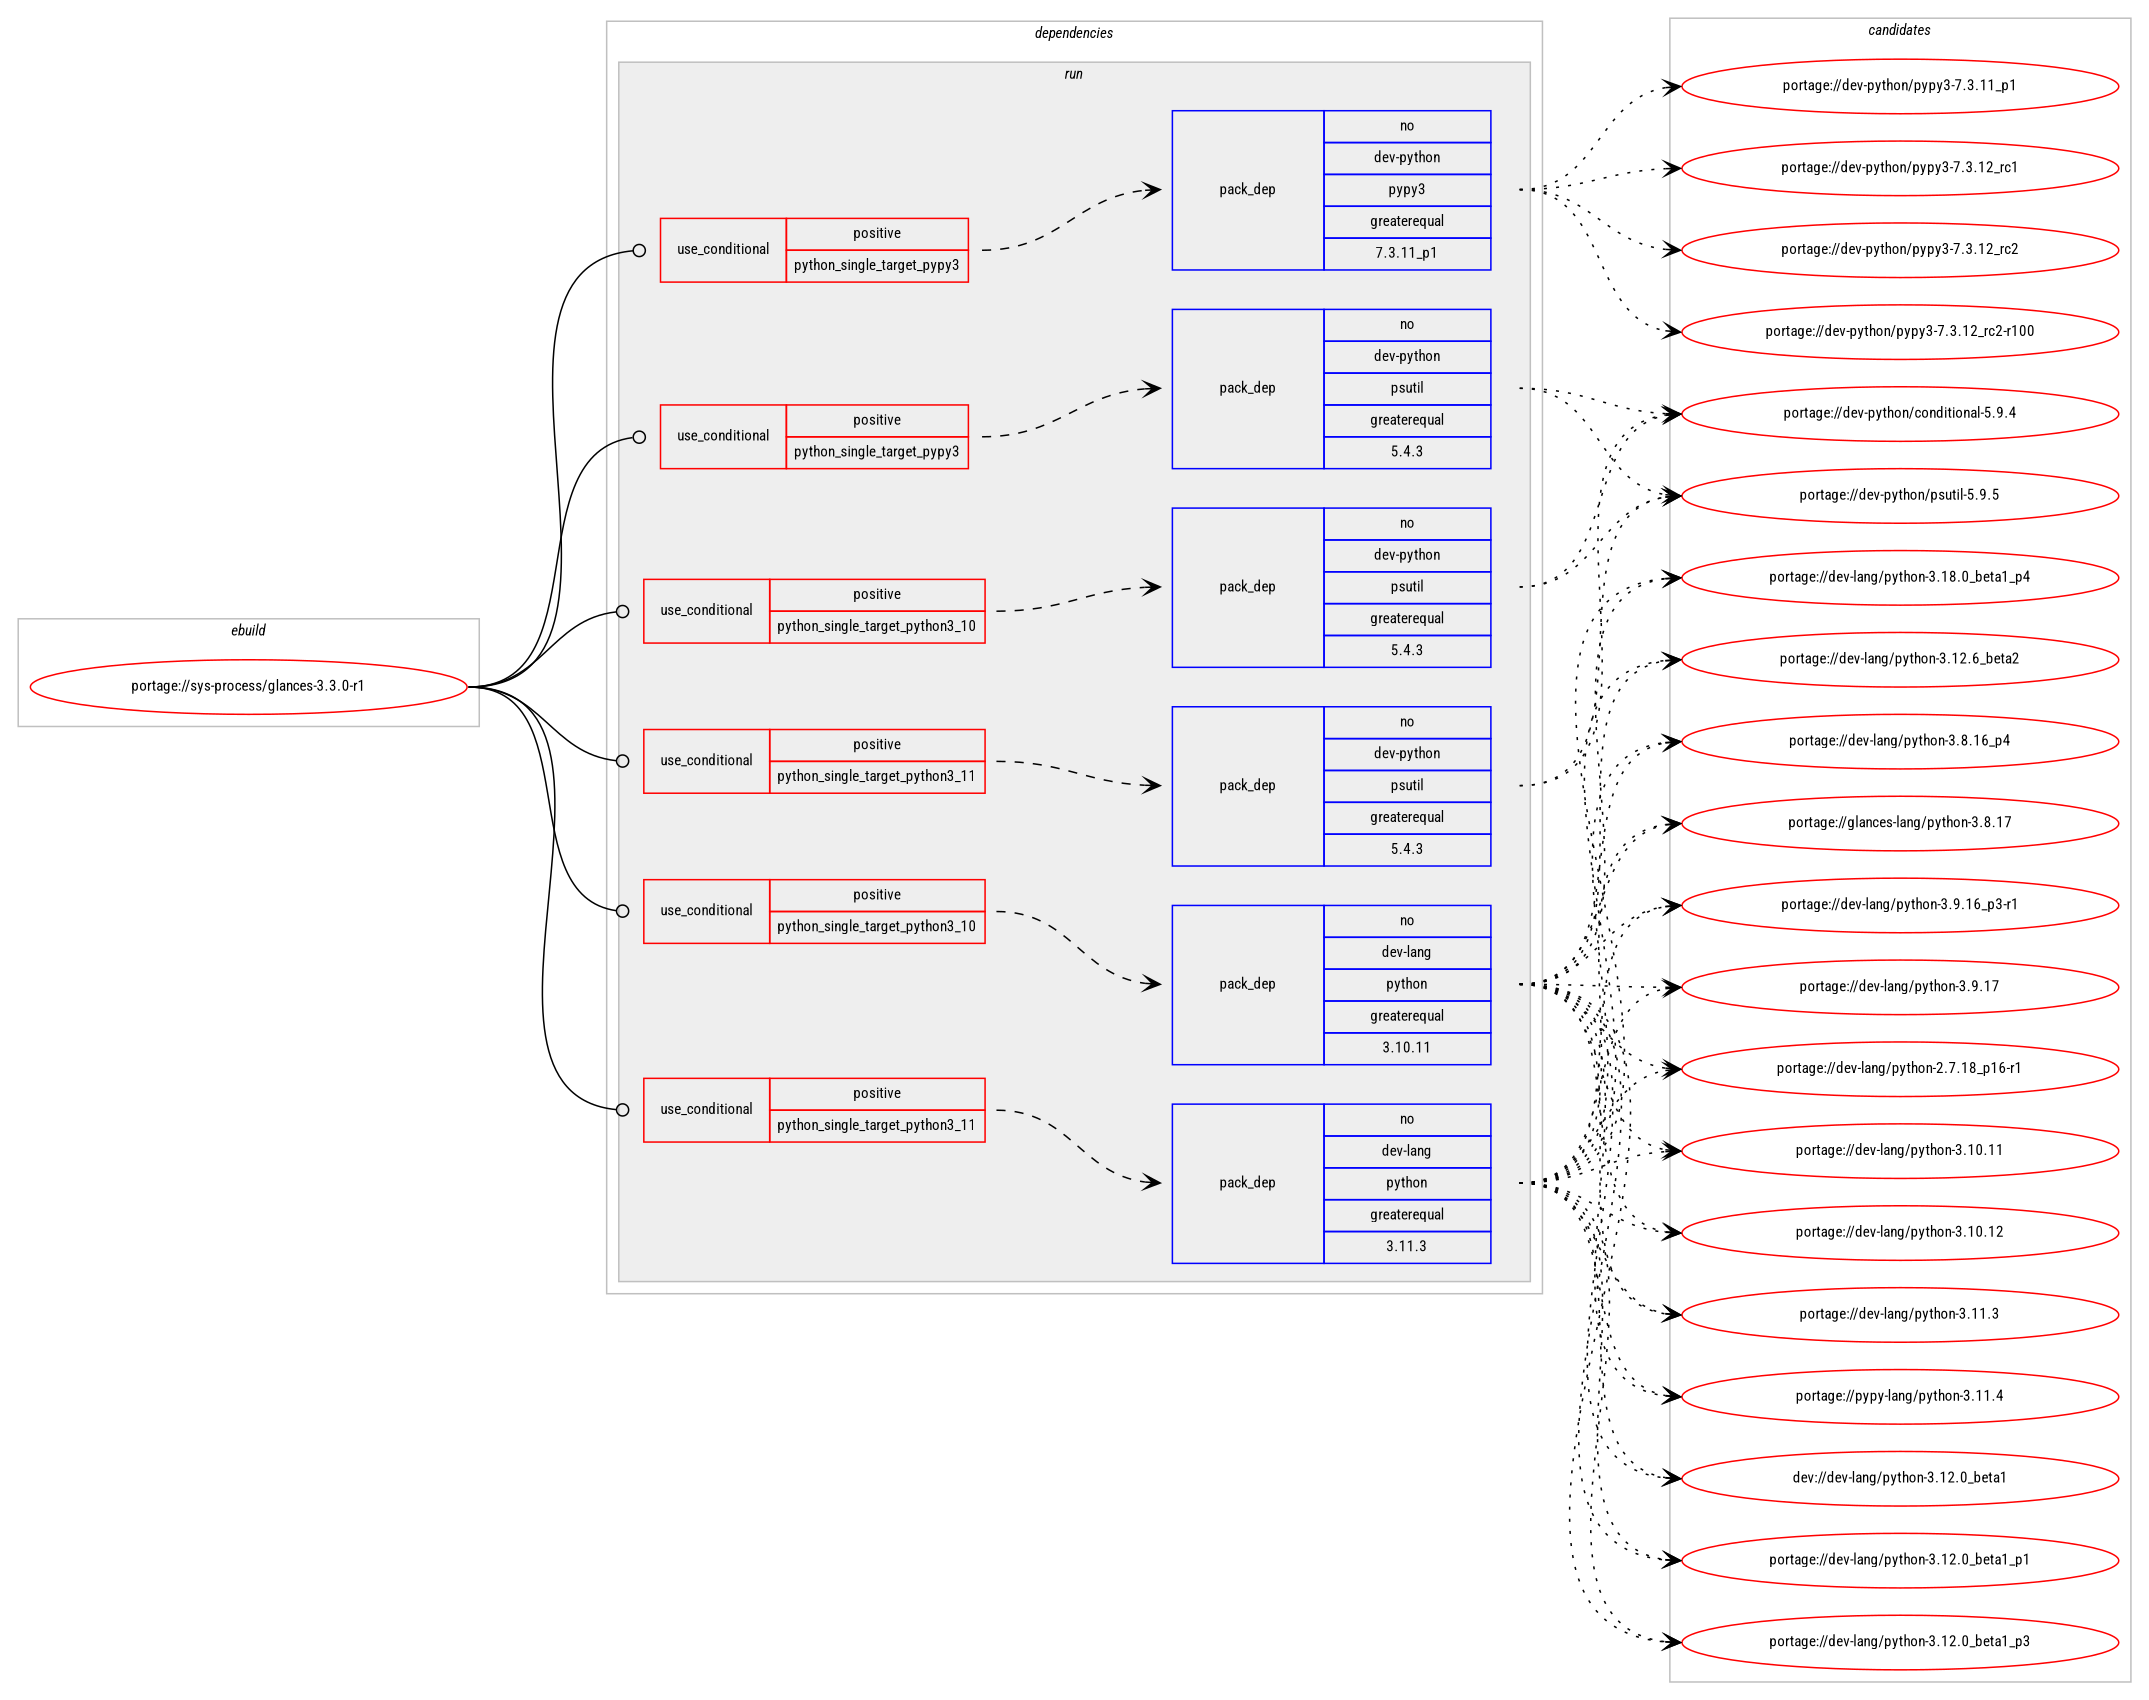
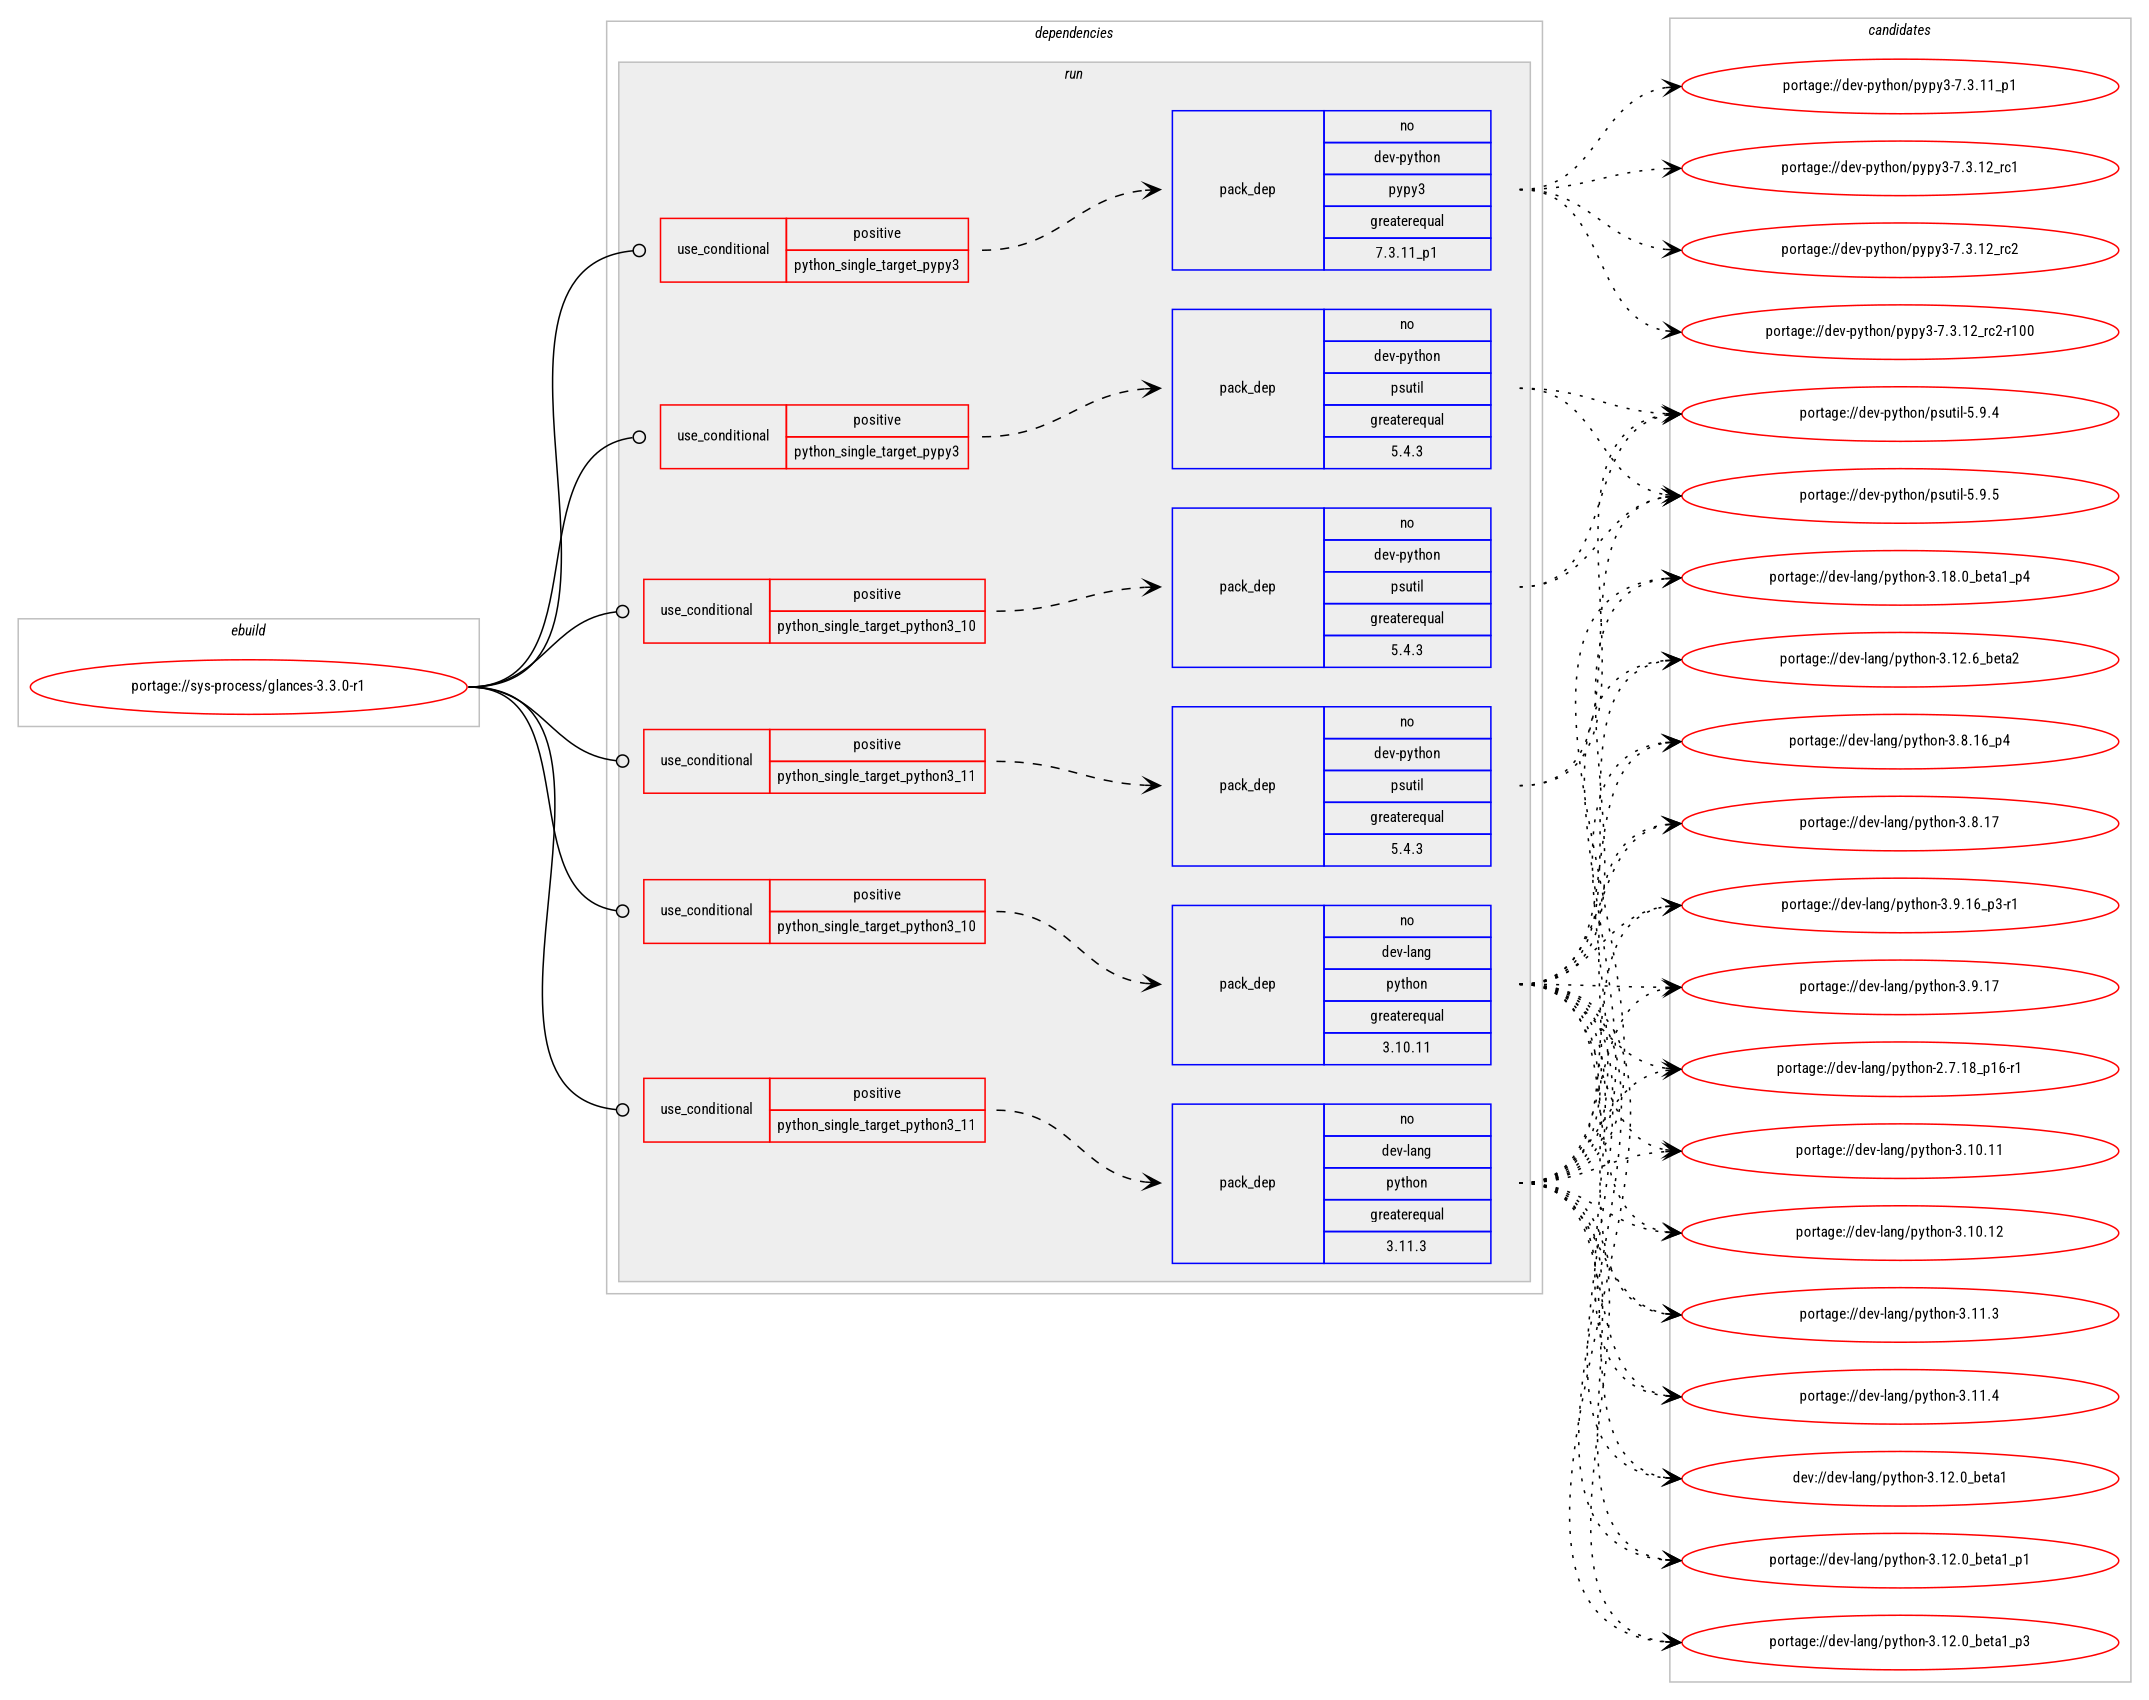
node "portage://dev-python/conditional-5.9.4": label "portage://dev-python/conditional-5.9.4" -> "portage://dev-python/psutil-5.9.4"
node "portage://glances-lang/python-3.8.17": label "portage://glances-lang/python-3.8.17" -> "portage://dev-lang/python-3.8.17"
node "portage://pypy-lang/python-3.11.4": label "portage://pypy-lang/python-3.11.4" -> "portage://dev-lang/python-3.11.4"
